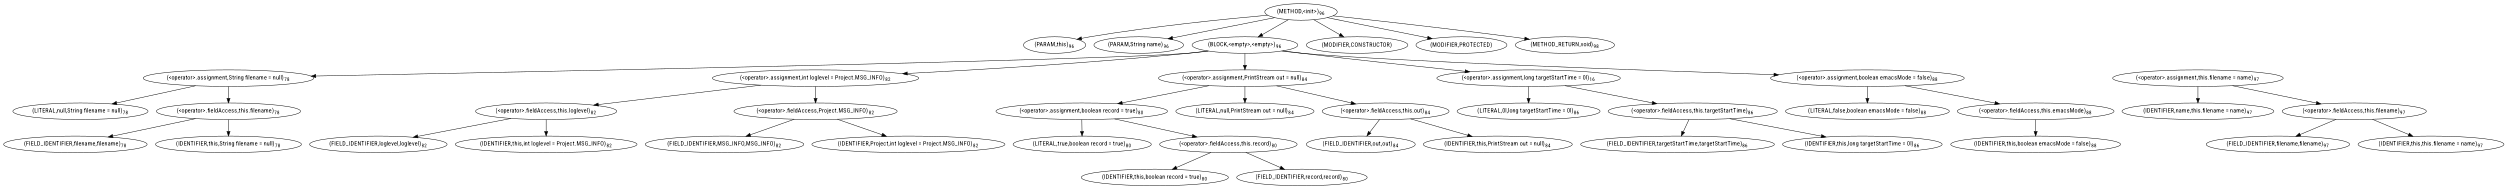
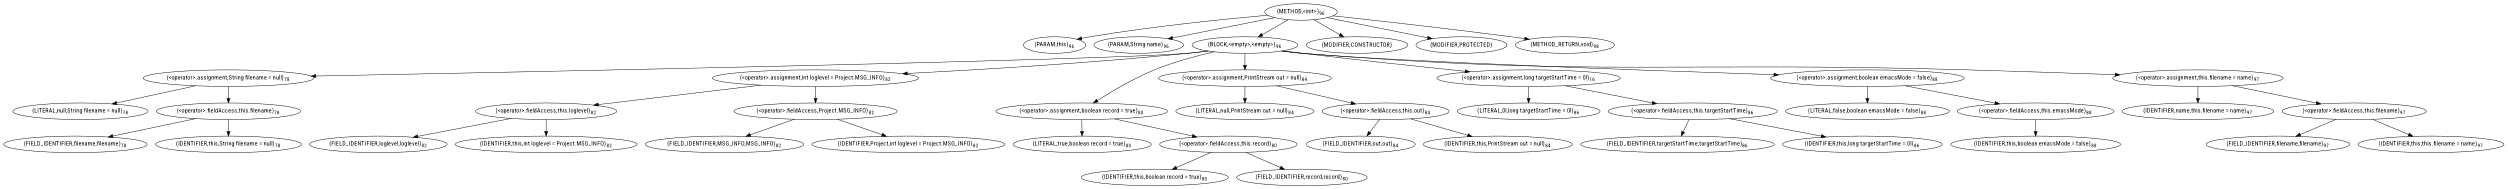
edge "(BLOCK,<empty>,<empty>)" -> "(<operator>.assignment,this.filename = name)": added
edge "(<operator>.assignment,PrintStream out = null)" -> "(<operator>.assignment,boolean record = true)": now "(BLOCK,<empty>,<empty>)" -> "(<operator>.assignment,boolean record = true)"
